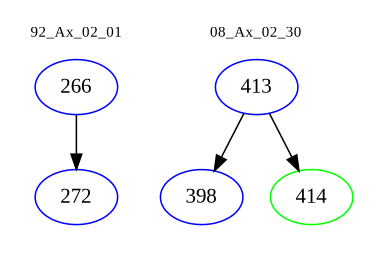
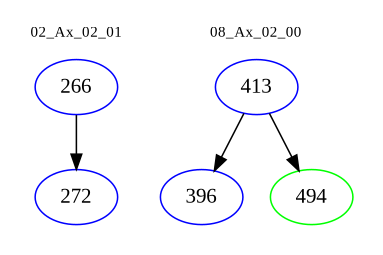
cluster "92_Ax_02_01": label "92_Ax_02_01" -> "02_Ax_02_01"
cluster "08_Ax_02_30": label "08_Ax_02_30" -> "08_Ax_02_00"
node "398": label "398" -> "396"
node "414": label "414" -> "494"
